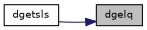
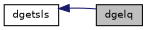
edge "dgetsls" -> "dgelq": reversed
